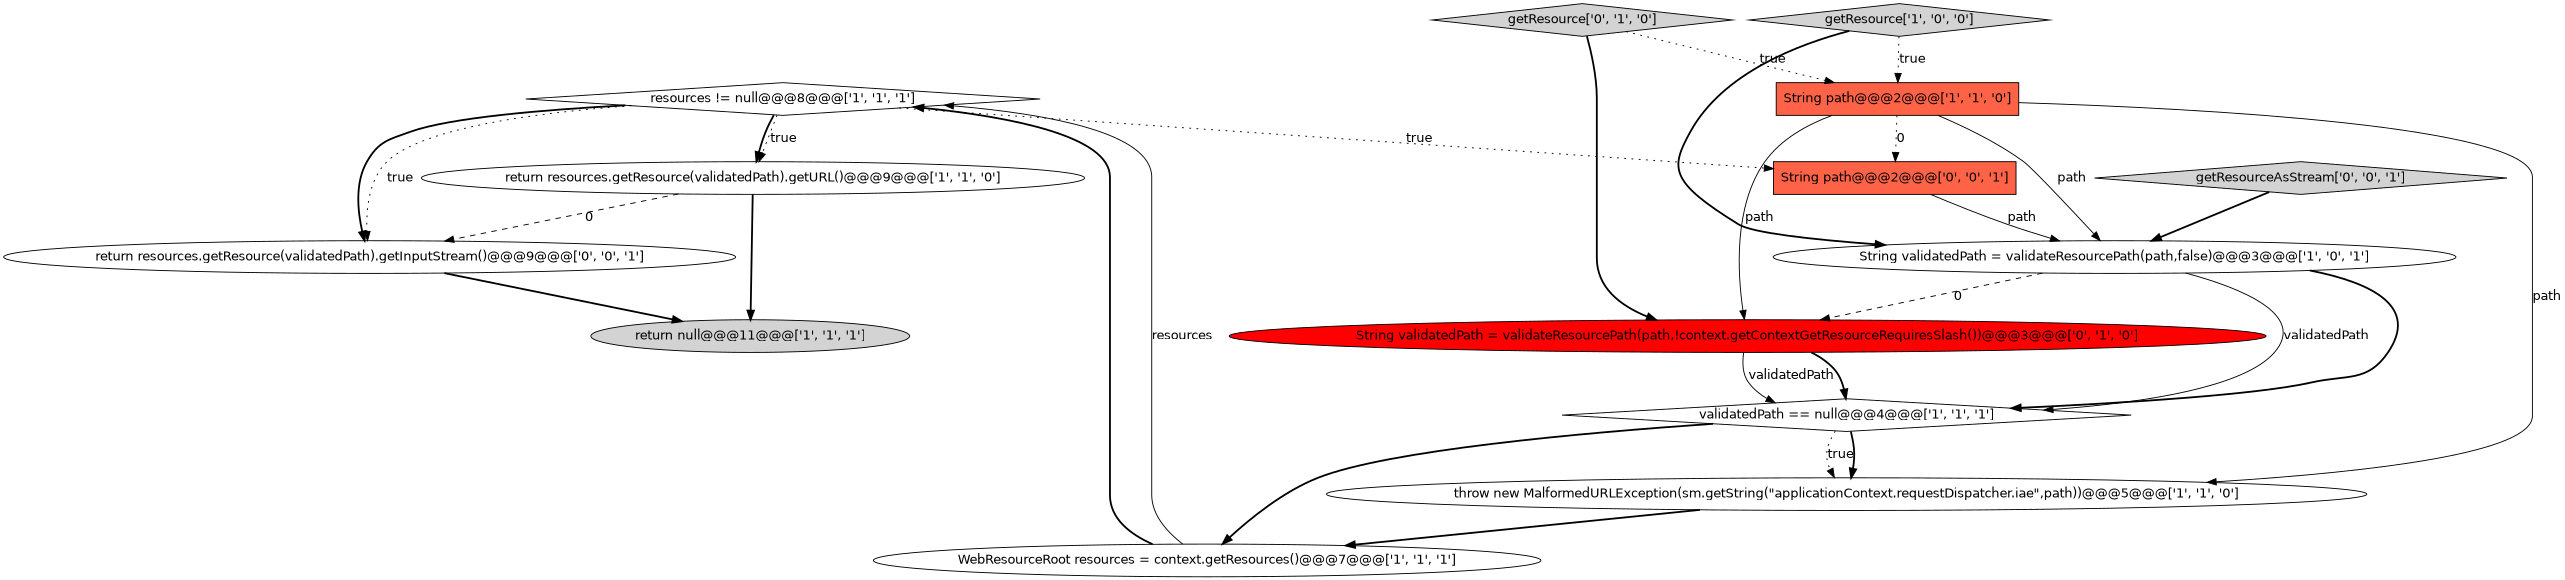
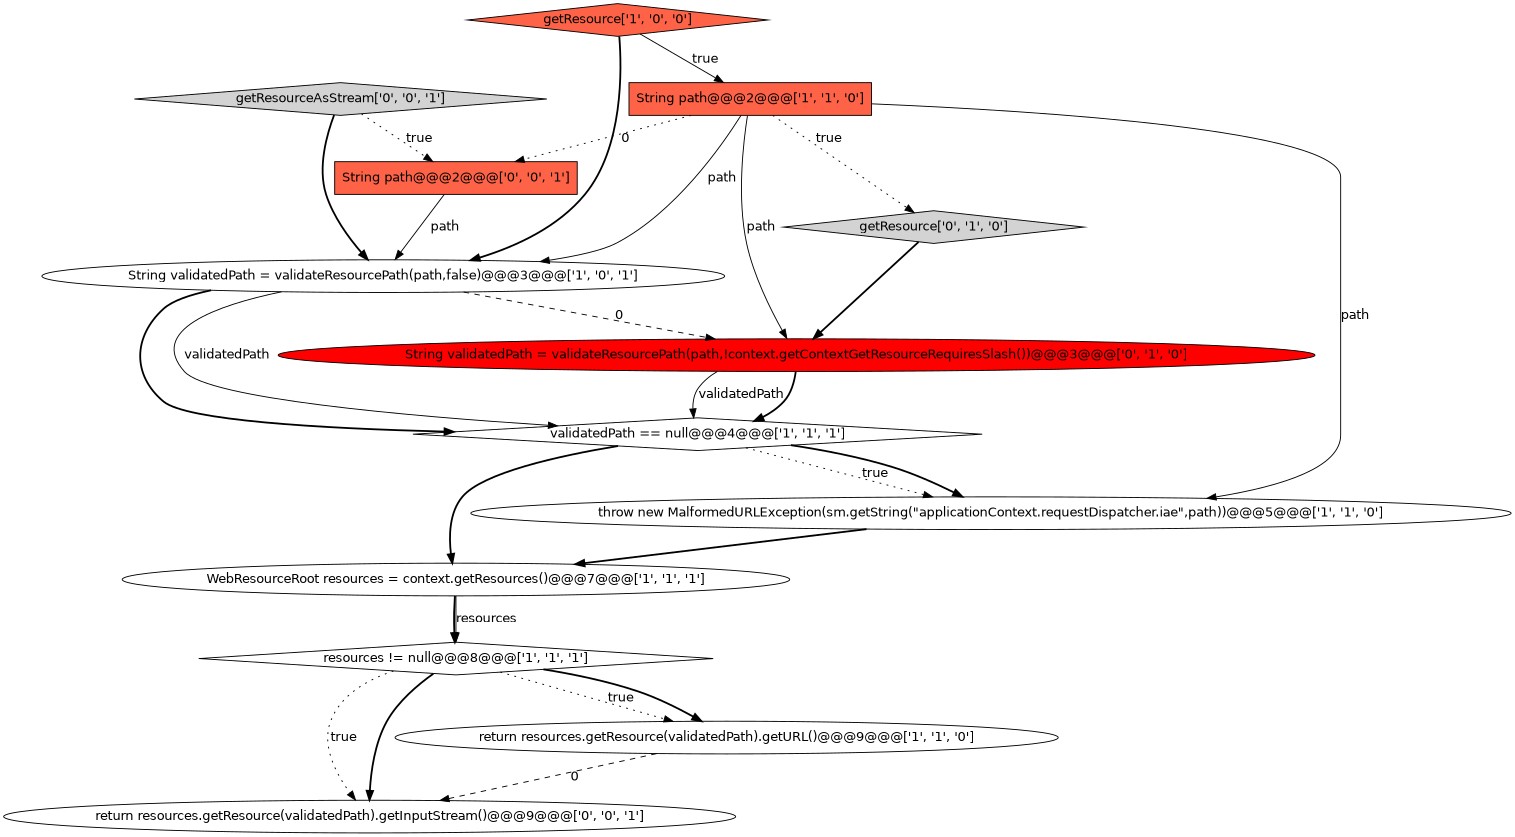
node "getResource['1', '0', '0']": fillcolor lightgray -> tomato
edge "getResource['1', '0', '0']" -> "String path@@@2@@@['1', '1', '0']": style dotted -> solid
edge "getResource['0', '1', '0']" -> "String path@@@2@@@['1', '1', '0']": reversed
edge "resources != null@@@8@@@['1', '1', '1']" -> "String path@@@2@@@['0', '0', '1']": now "getResourceAsStream['0', '0', '1']" -> "String path@@@2@@@['0', '0', '1']"
node "return null@@@11@@@['1', '1', '1']": removed
